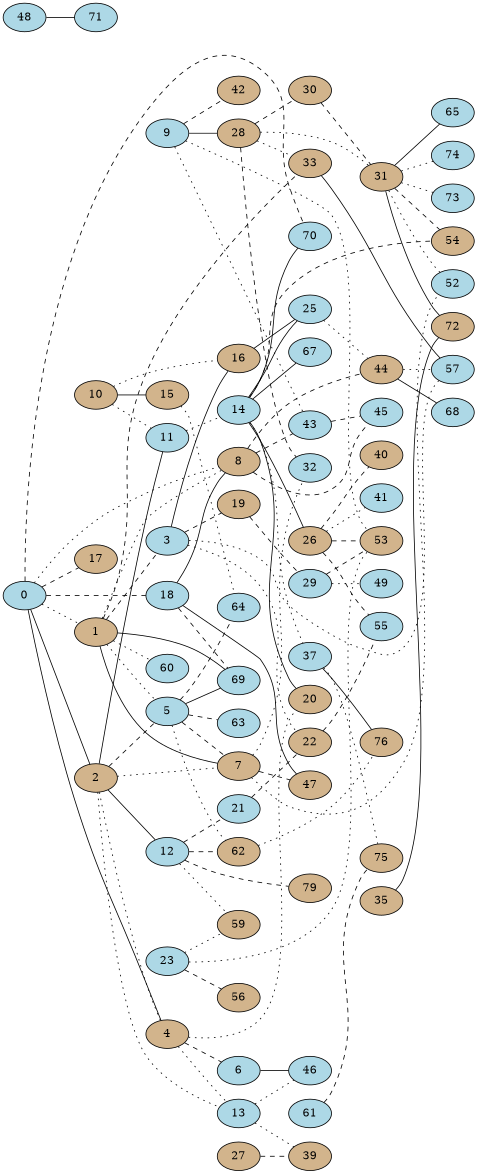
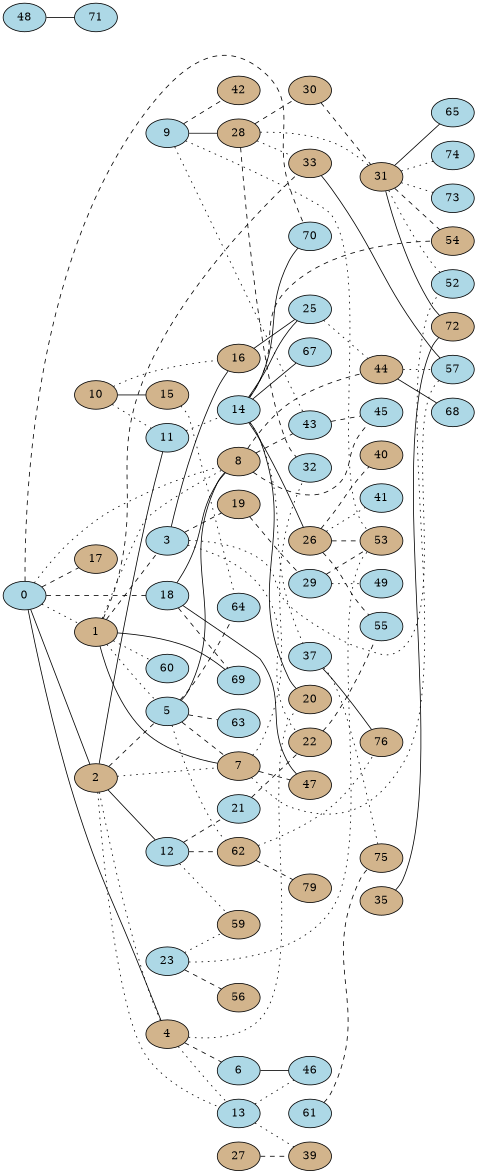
edge "69" -- "5": now "8" -- "5"
edge "12" -- "79": now "62" -- "79"
